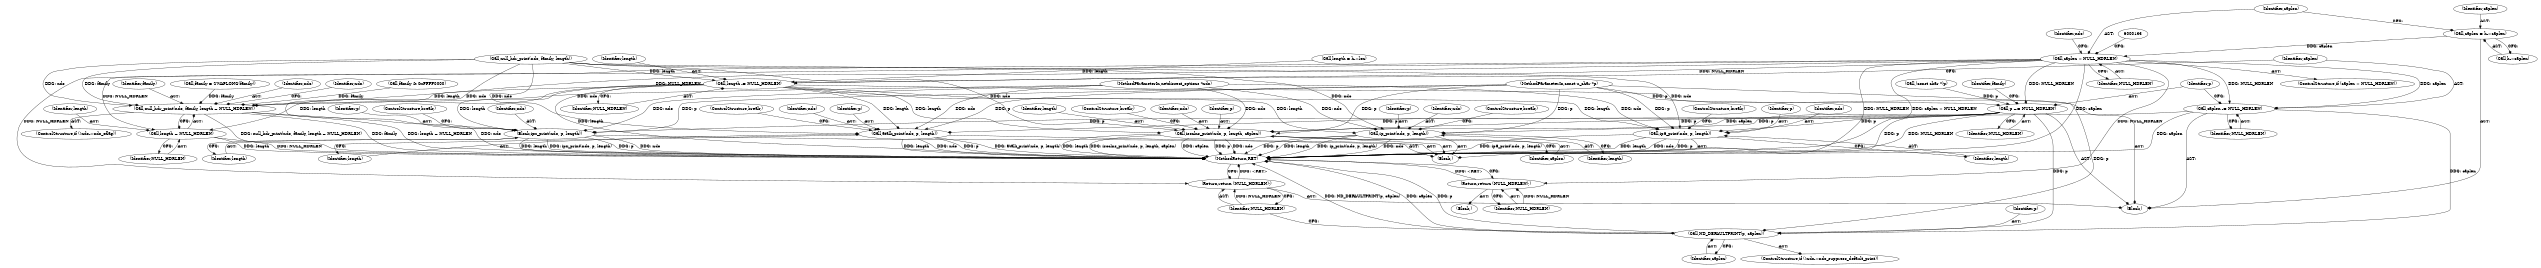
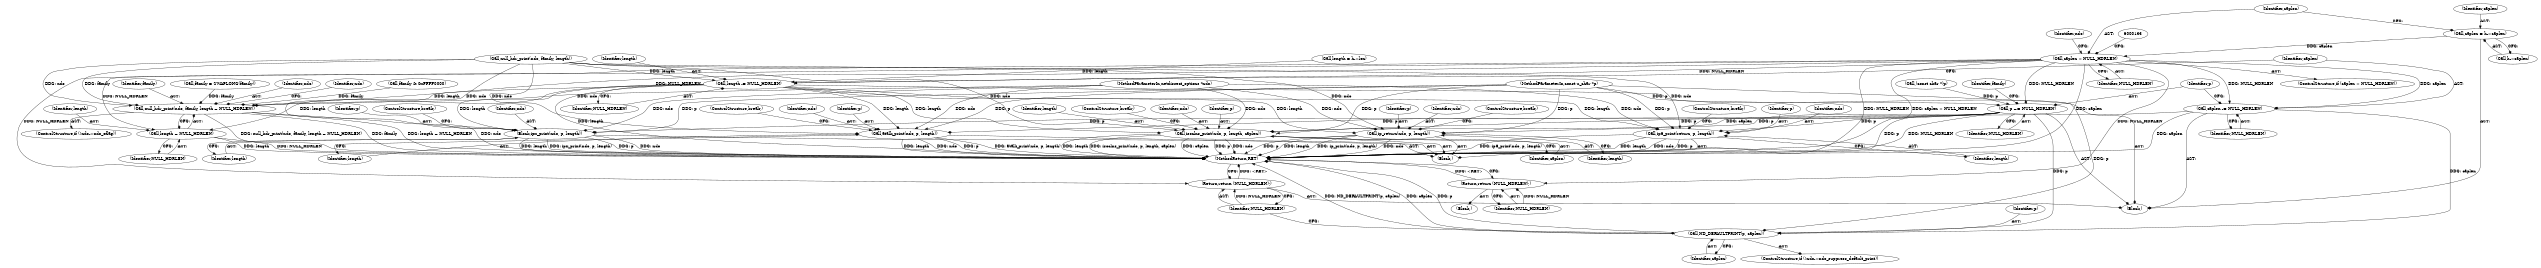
node "(Call,ip_print(ndo, p, length))": label "(Call,ip_print(ndo, p, length))" -> "(Call,ip_return(ndo, p, length))"
node "(Call,ip6_print(ndo, p, length))": label "(Call,ip6_print(ndo, p, length))" -> "(Call,ip6_print(return, p, length))"
